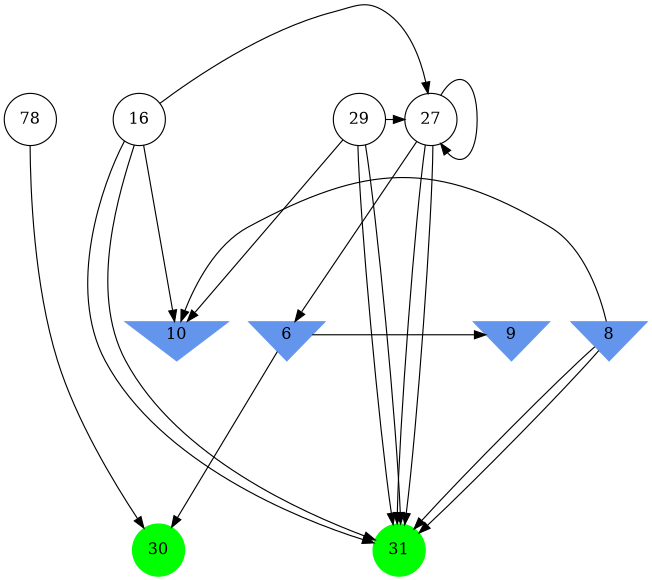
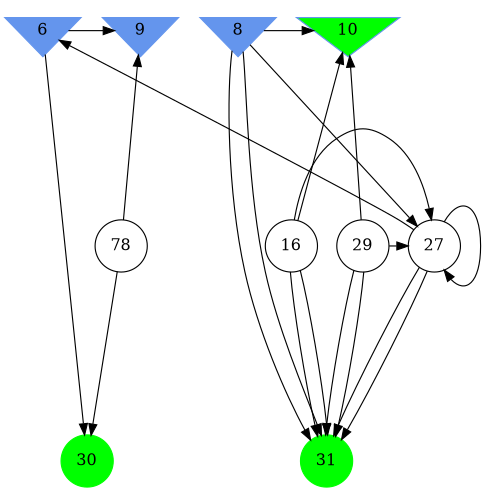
edge "8" -> "27": added
edge "78" -> "9": added
node "10": fillcolor cornflowerblue -> green
